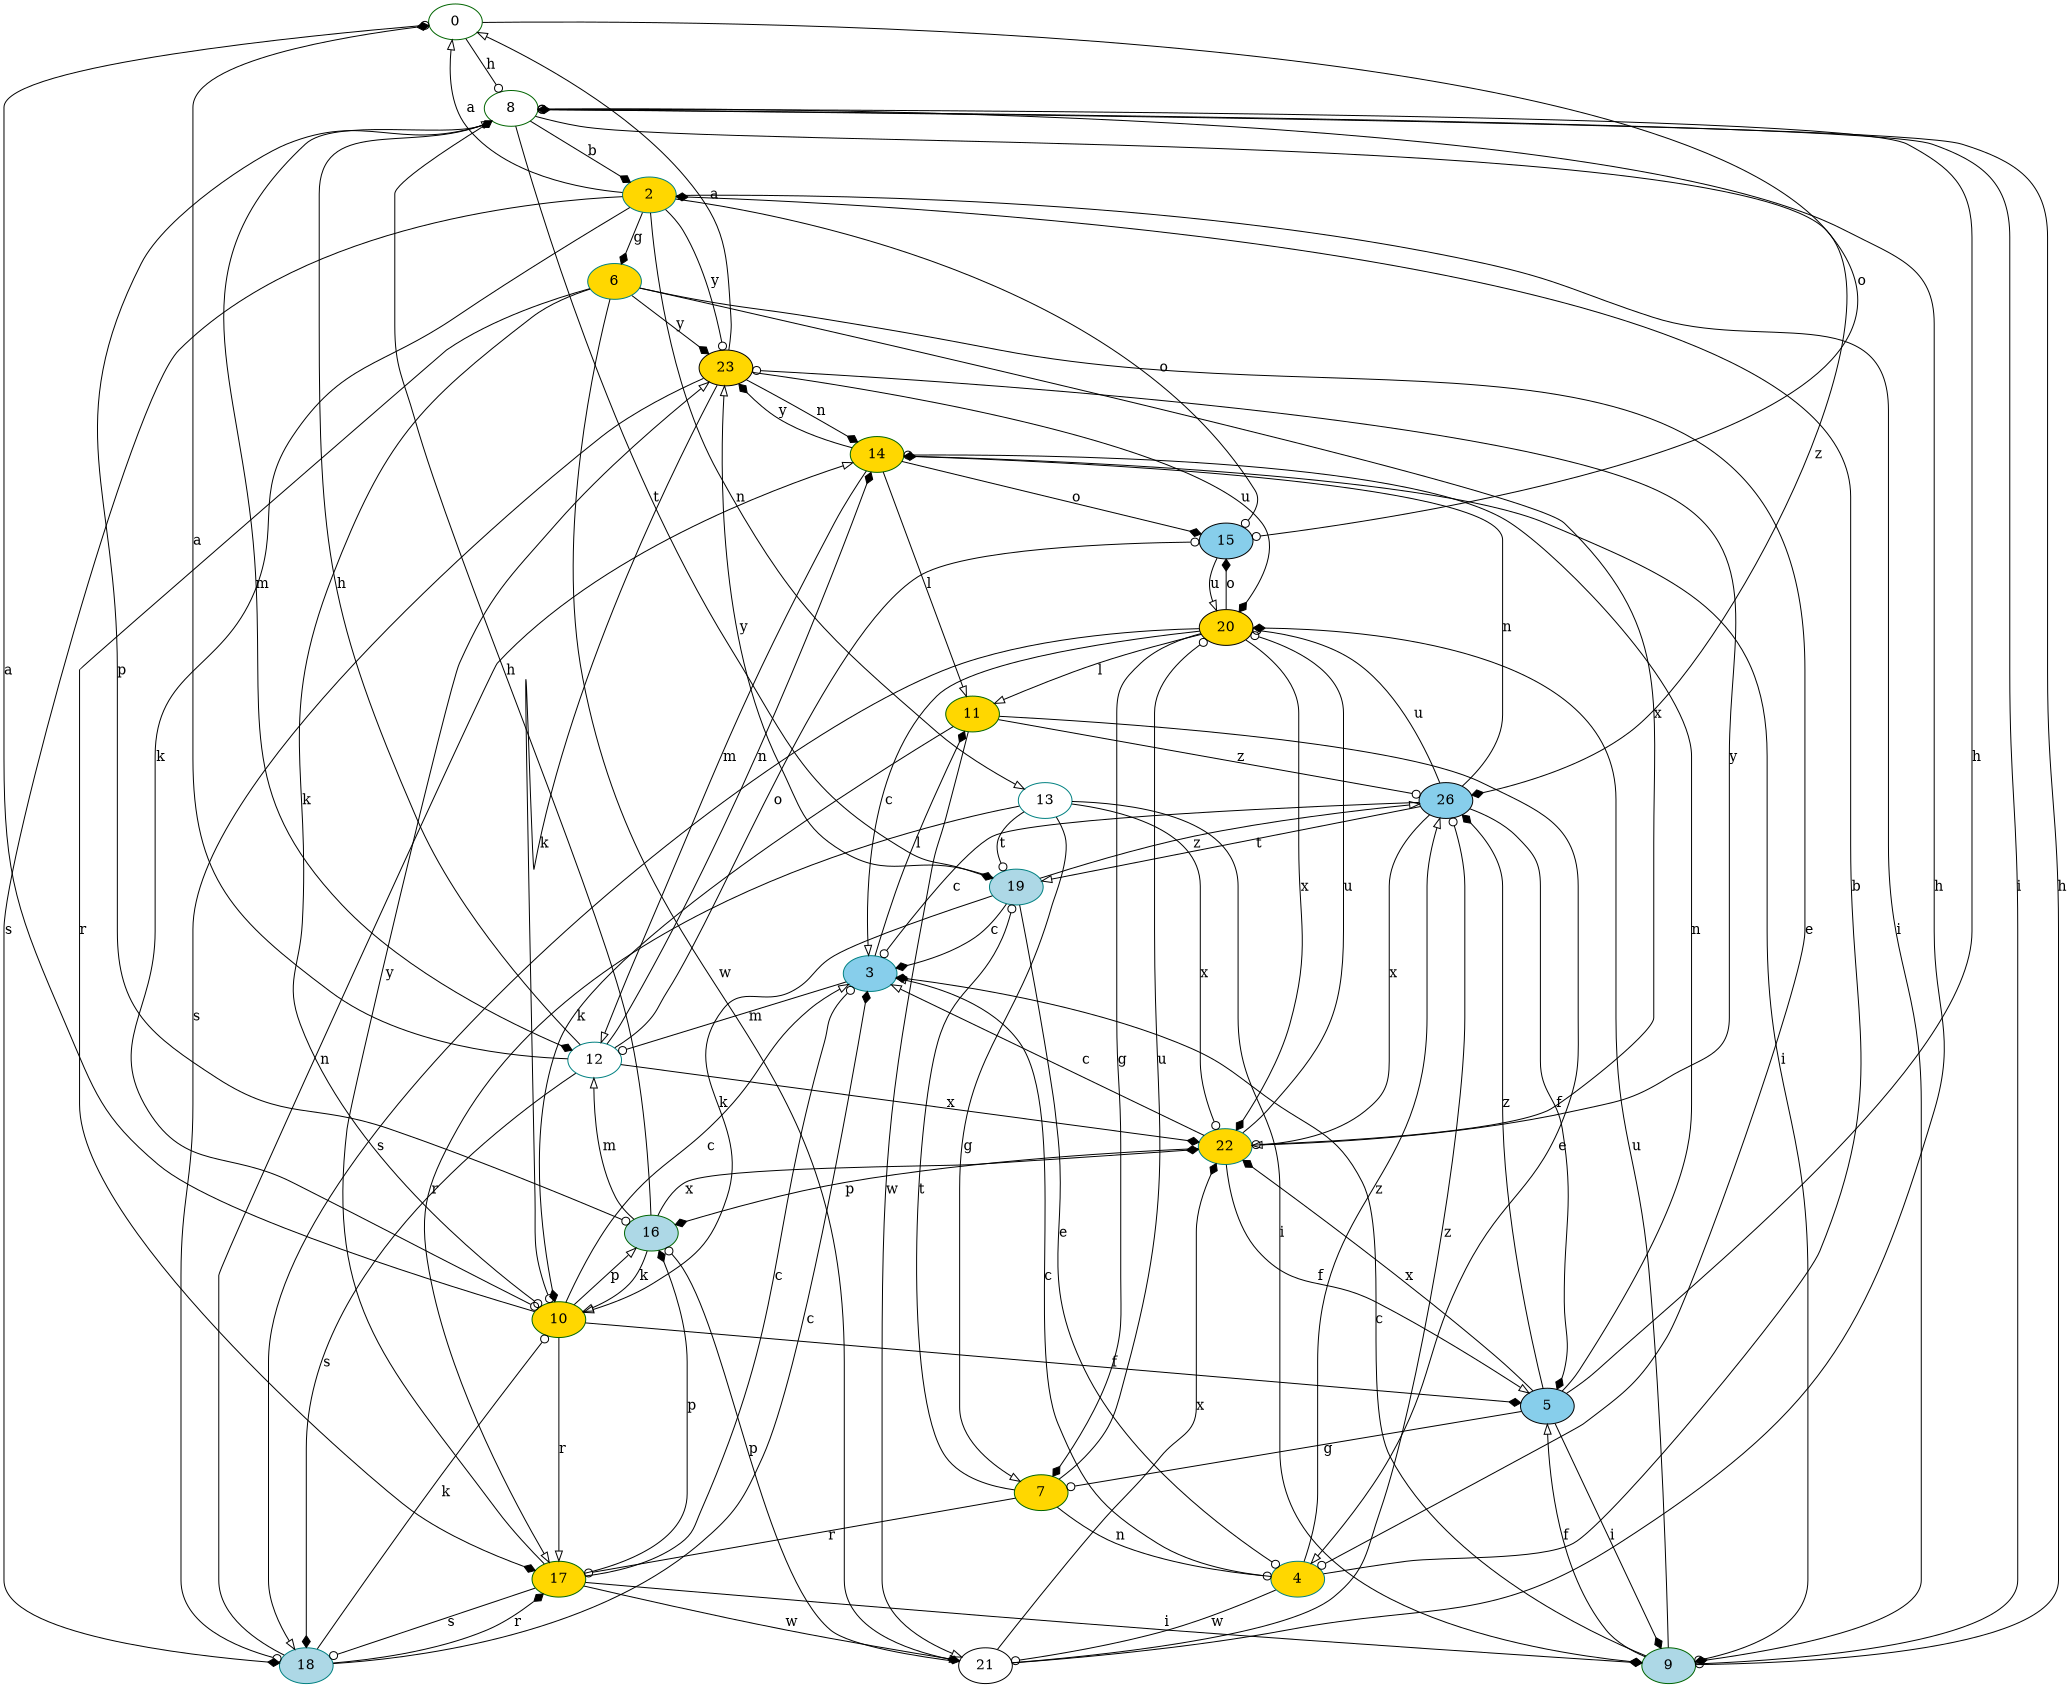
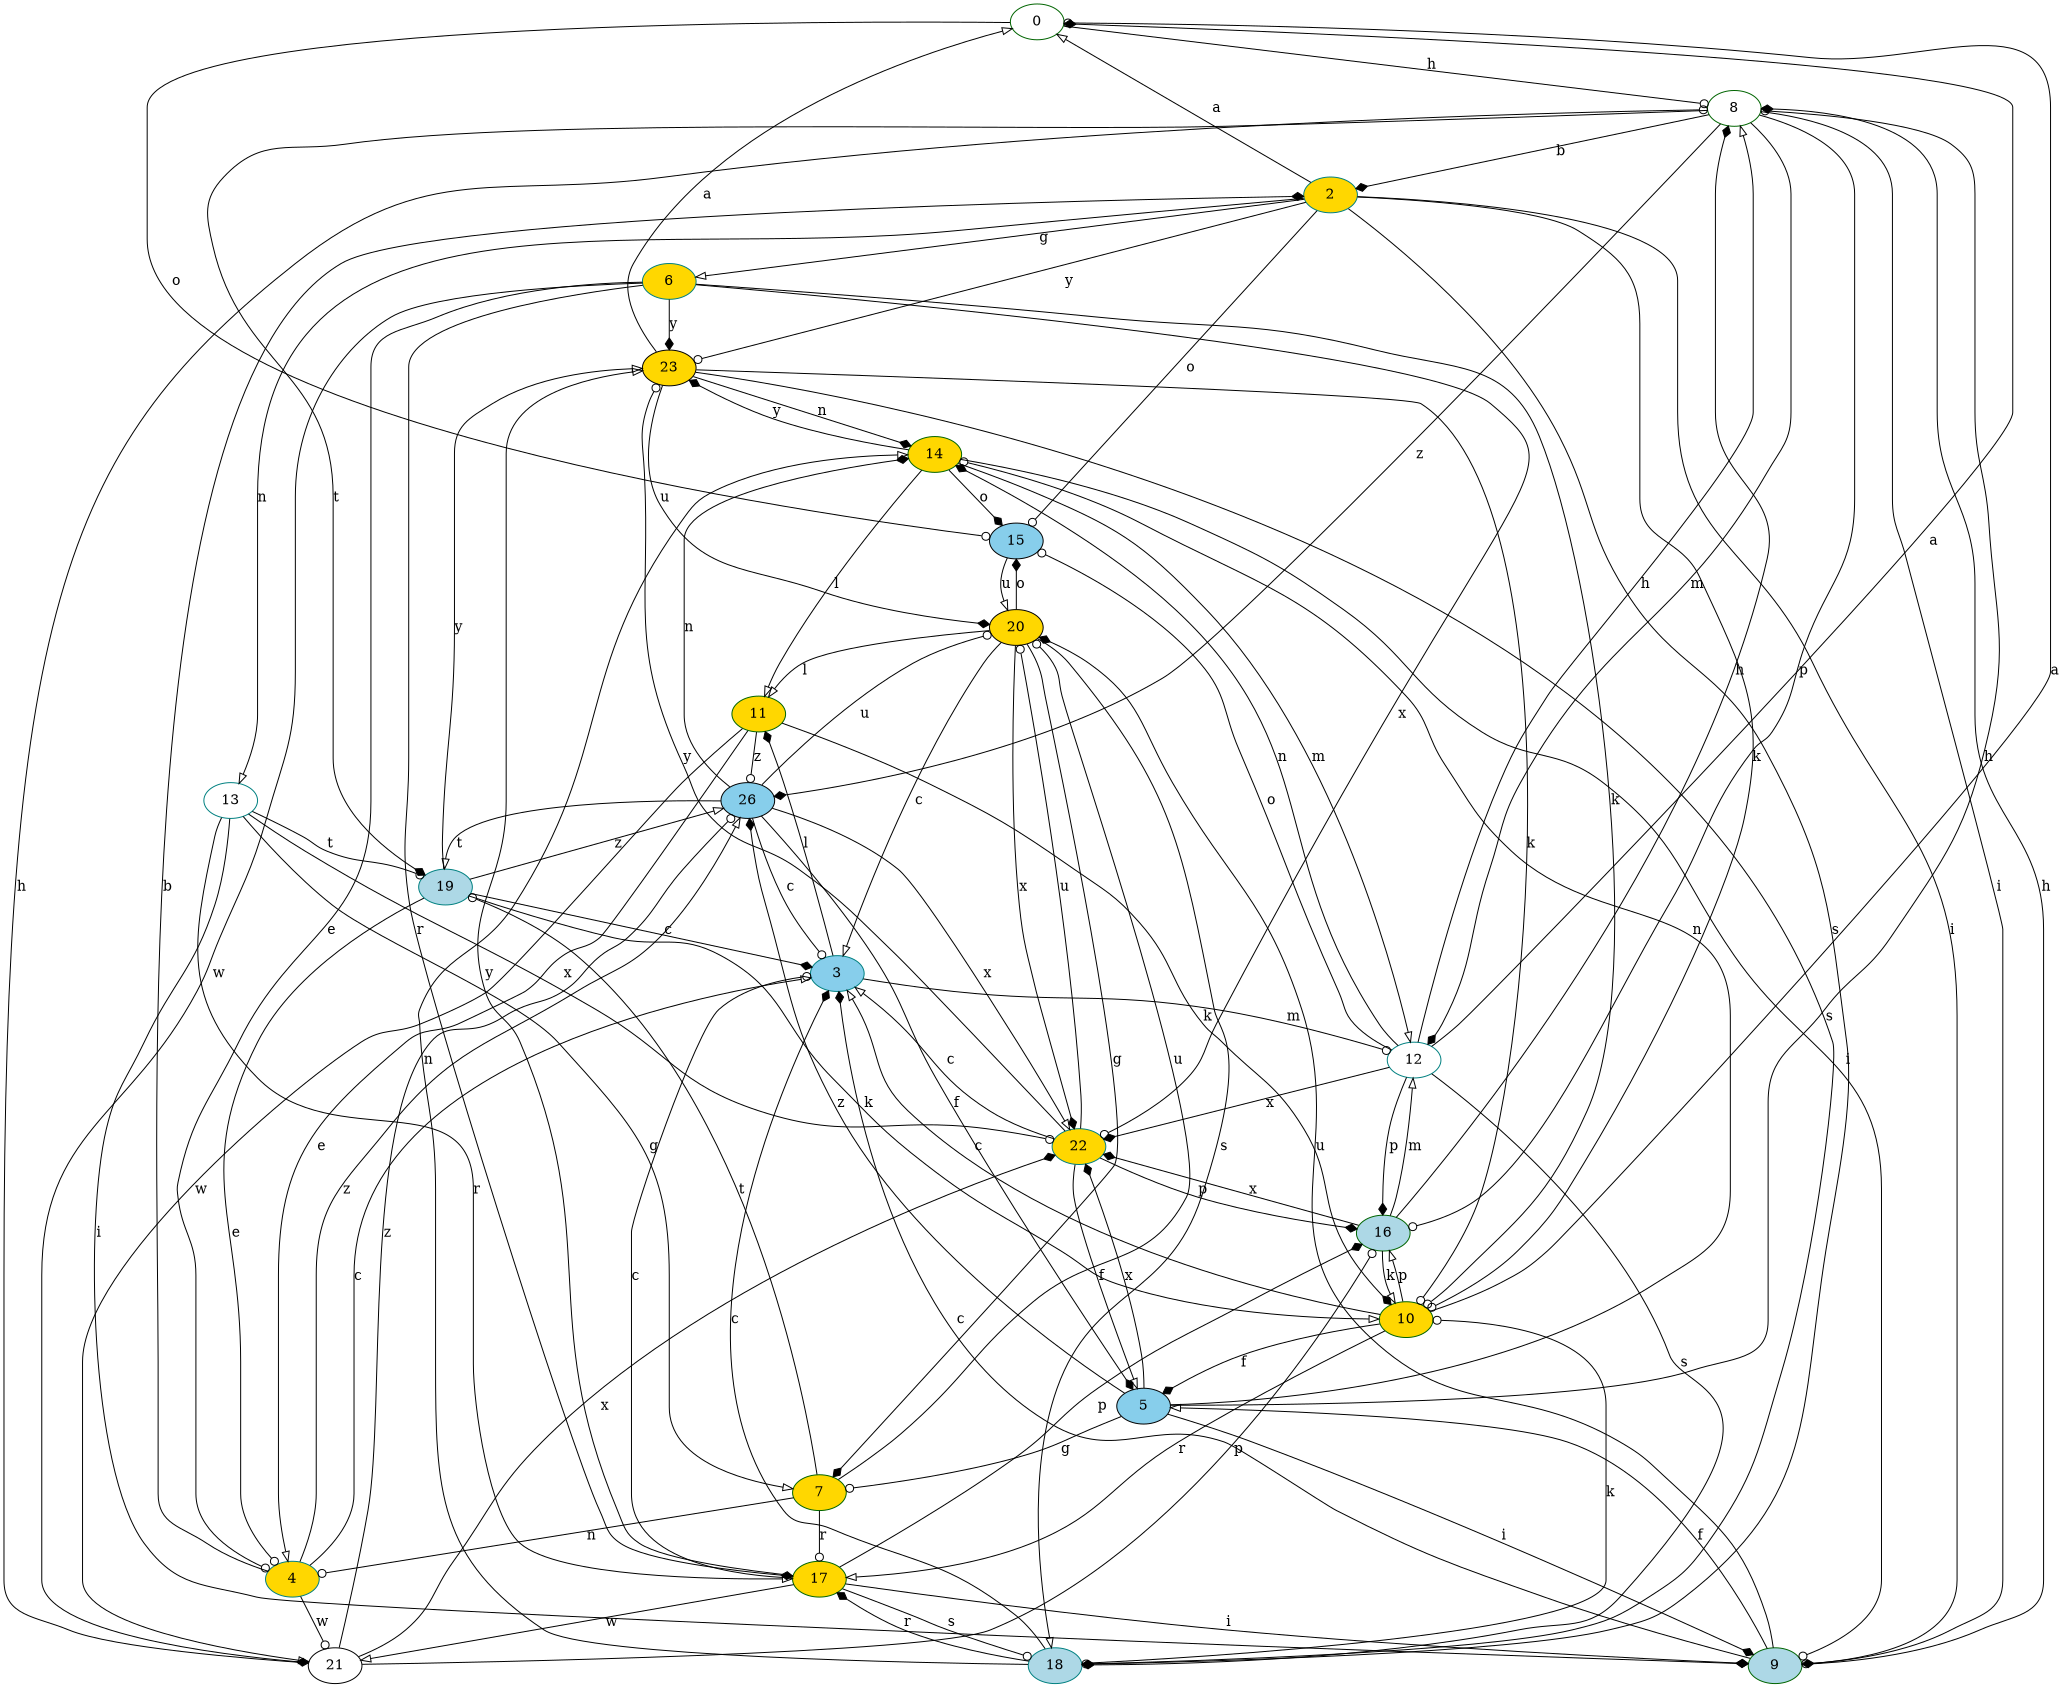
edge "2" -> "6": arrowhead diamond -> onormal
edge "12" -> "16": added, label "p"
